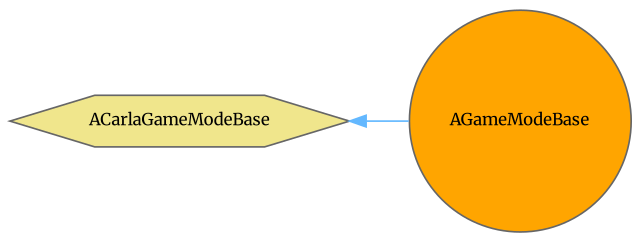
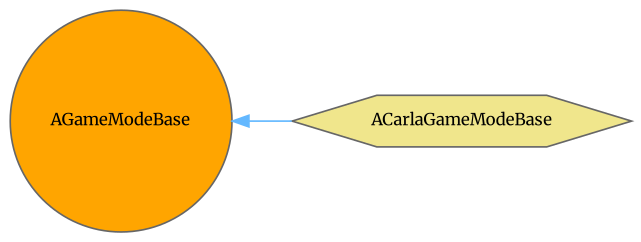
edge "AGameModeBase" -> "ACarlaGameModeBase": reversed
